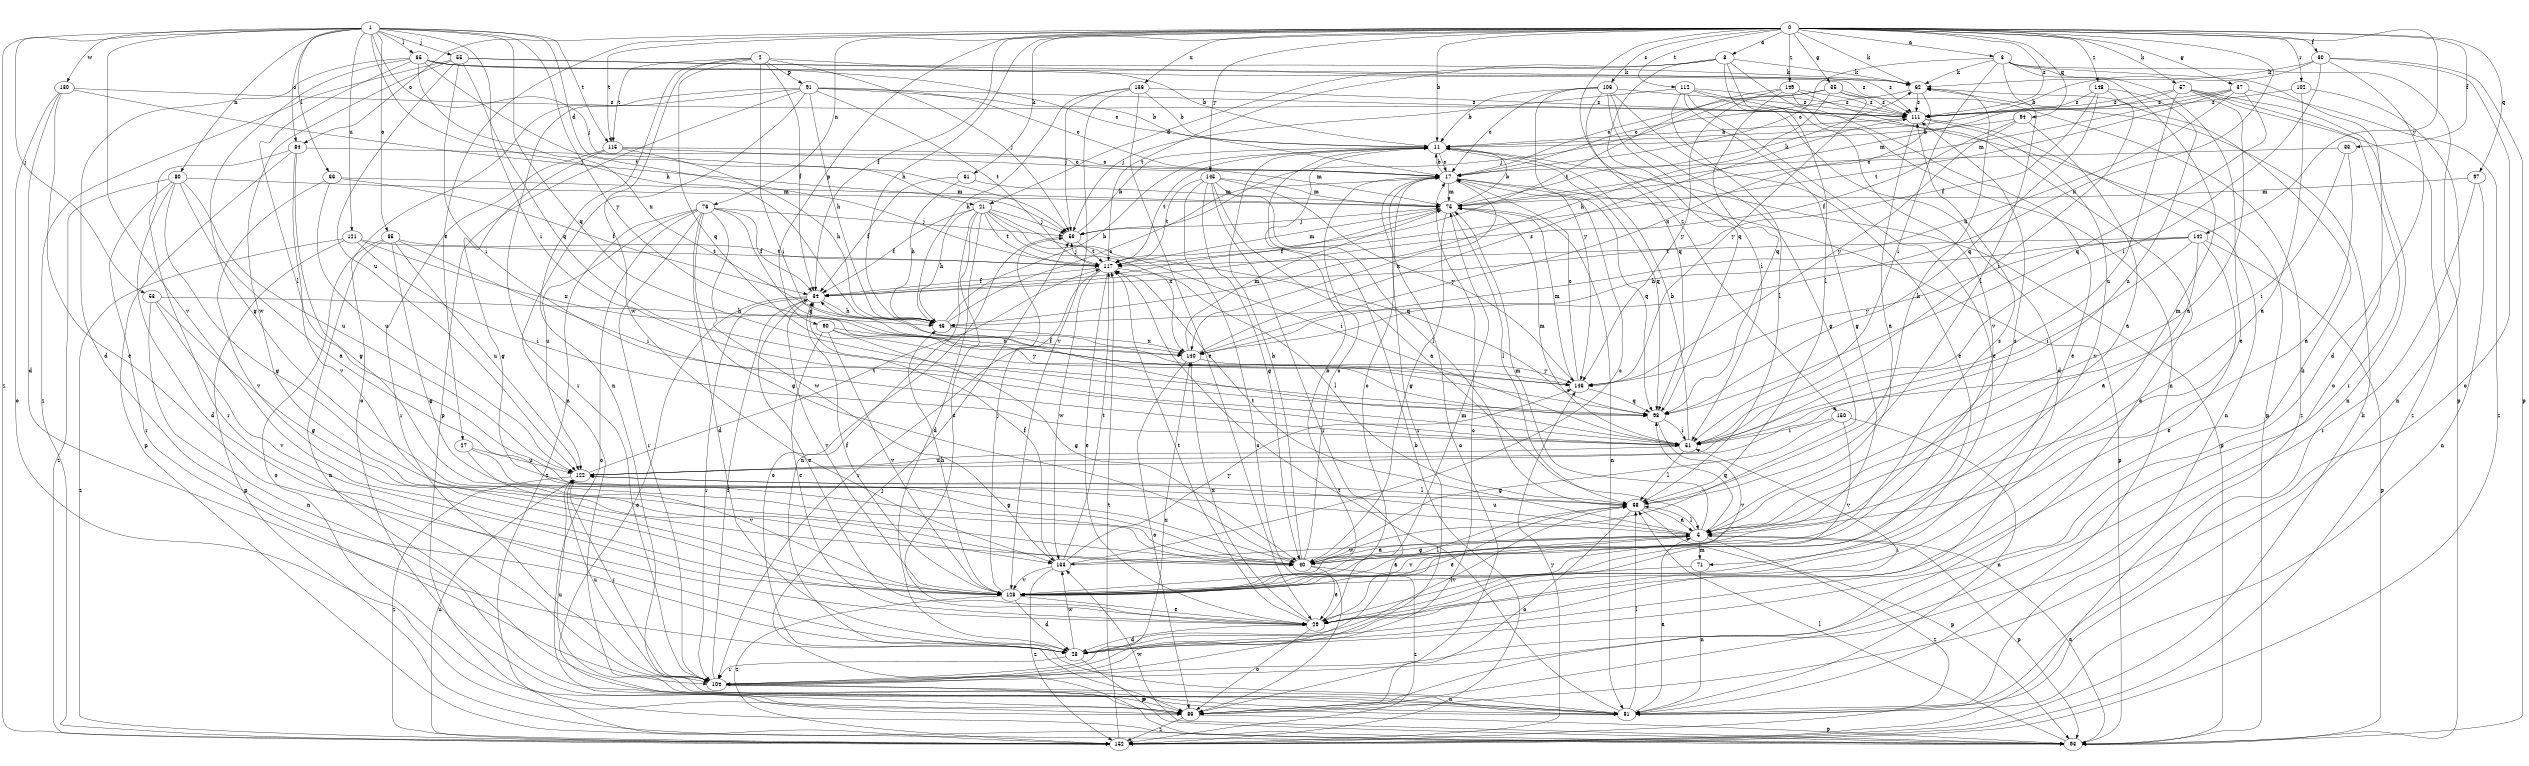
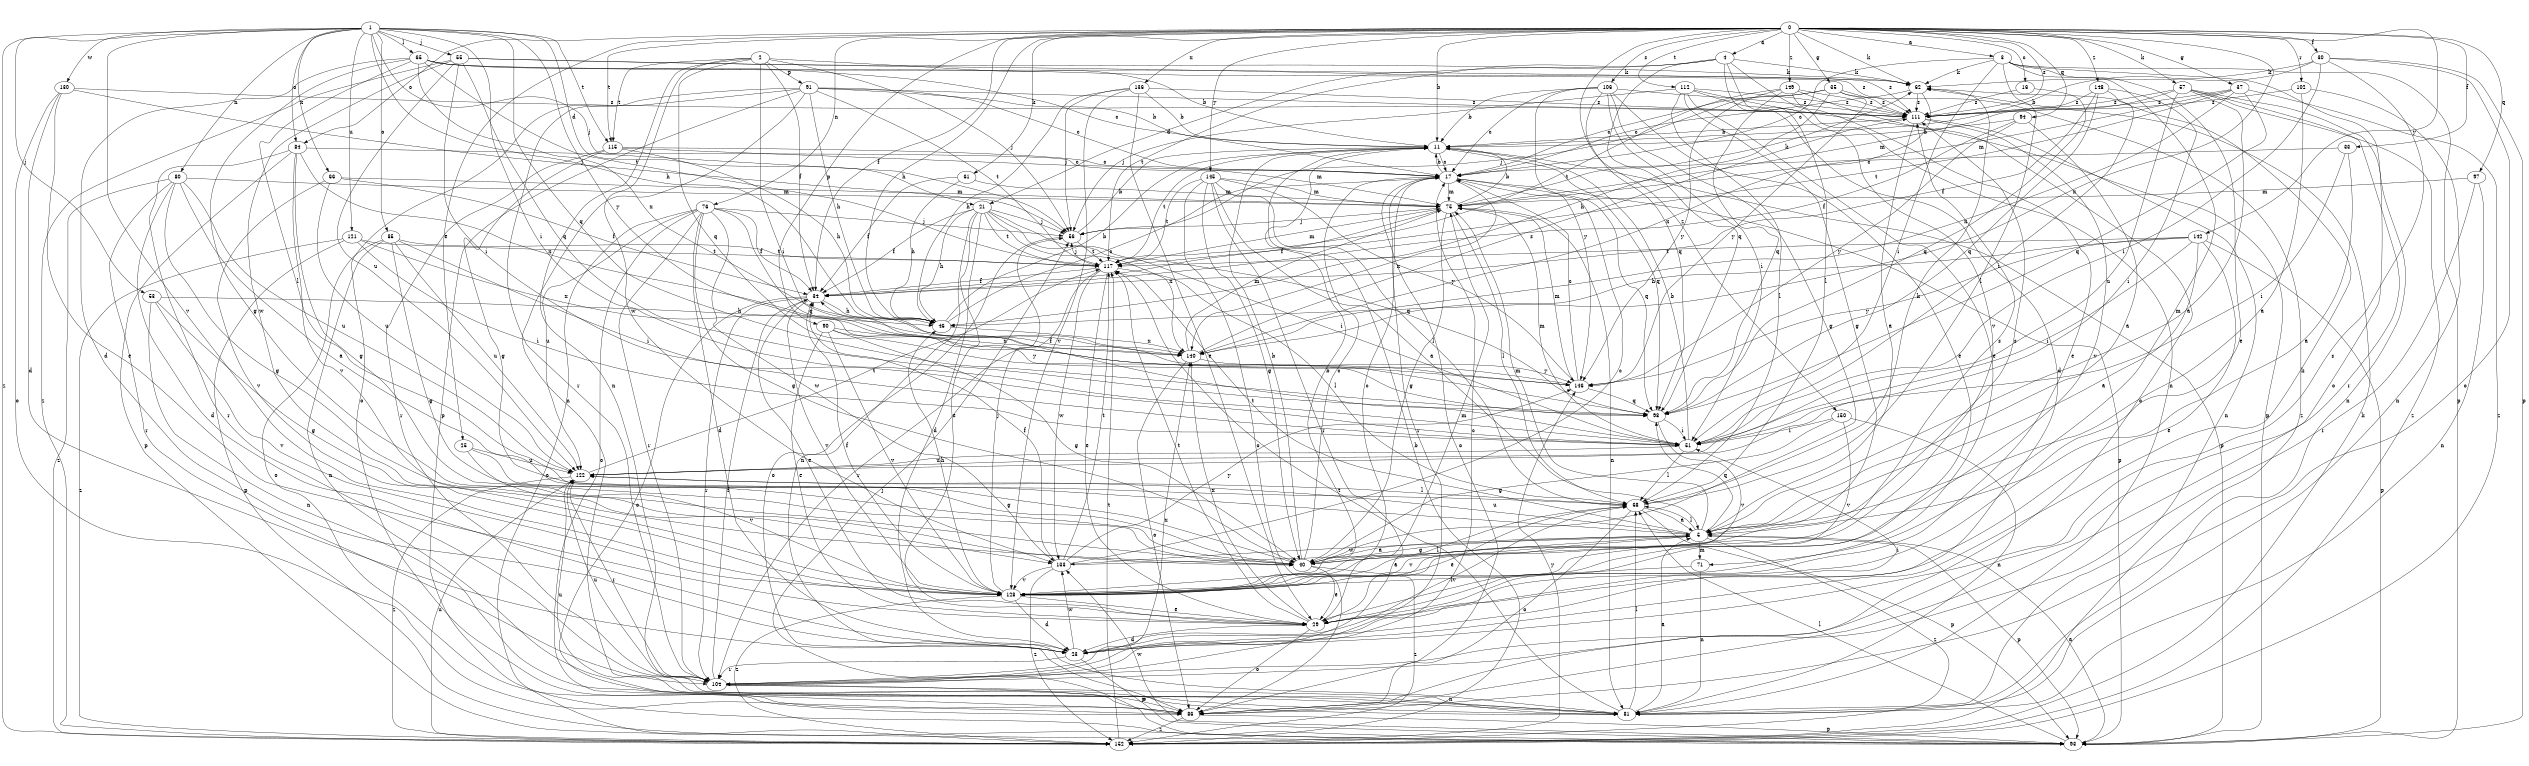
node "8": label "8" -> "4"
node "16": added
edge "1" -> "66": label "l" -> "x"
edge "148" -> "122": label "u" -> "i"
edge "84" -> "140": added, label "x"
edge "30" -> "23": label "d" -> "s"
node "27": label "27" -> "25"
edge "76" -> "152": label "z" -> "o"
